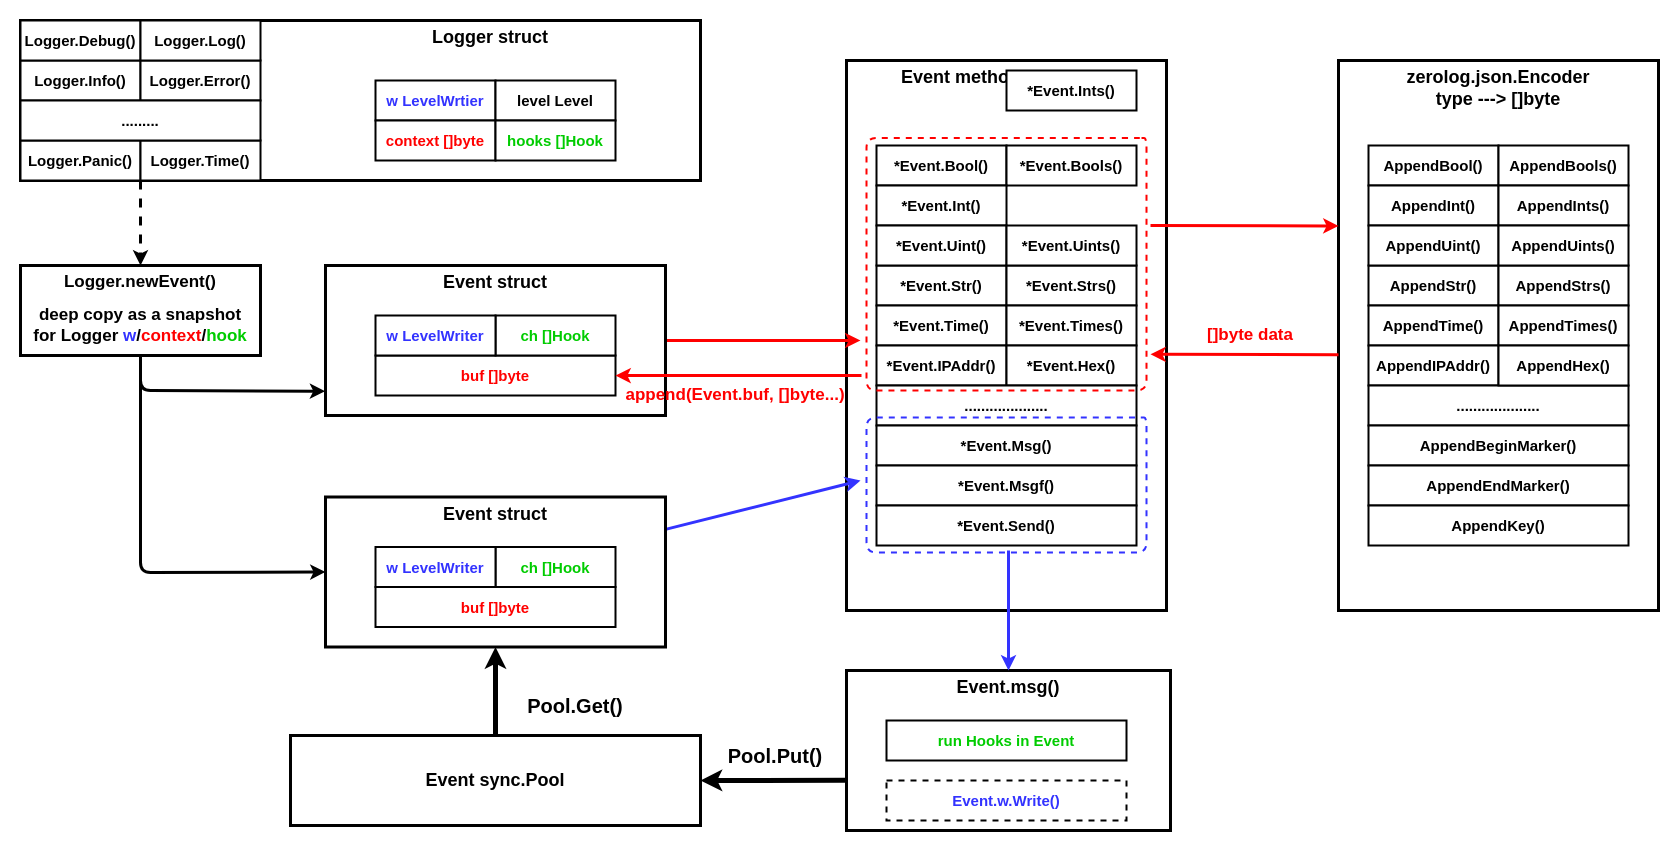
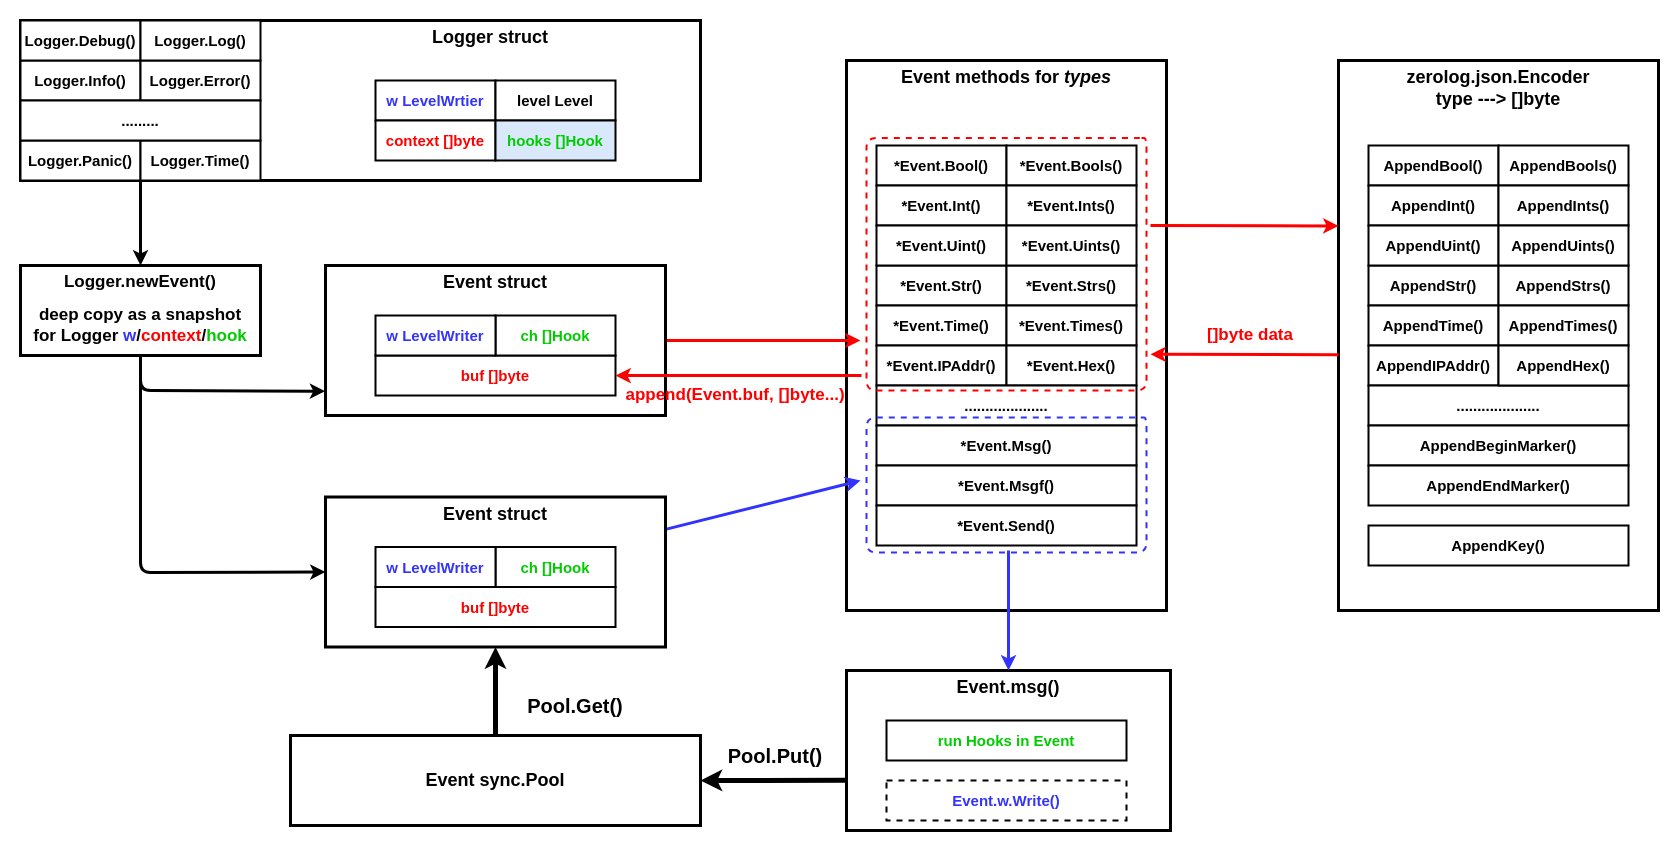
node "*Event.Ints()": moved (1072, 91) -> (1072, 206)
node "hooks []Hook": fillcolor #ffffff -> #dae8fc
edge "Logger.Time()" -> "Logger.newEvent()": style dashed -> solid
node "AppendKey()": moved (1499, 526) -> (1499, 546)
